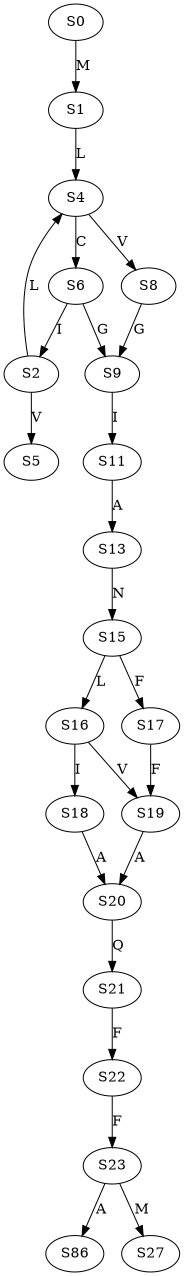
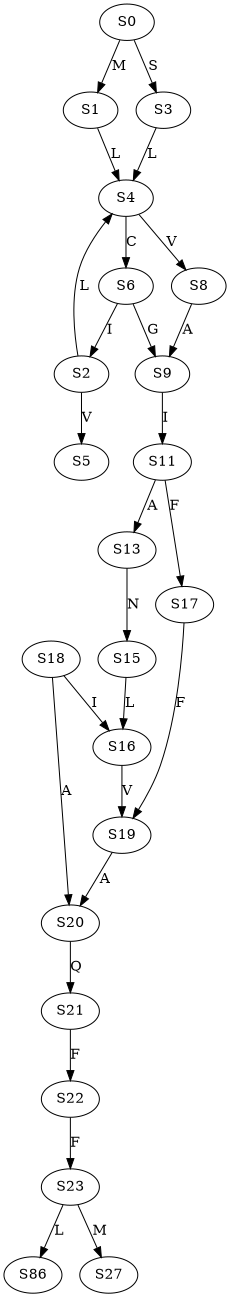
node "S3": added
edge "S8" -> "S9": label "G" -> "A"
edge "S15" -> "S17": now "S11" -> "S17"
edge "S16" -> "S18": reversed
edge "S23" -> "S86": label "A" -> "L"
